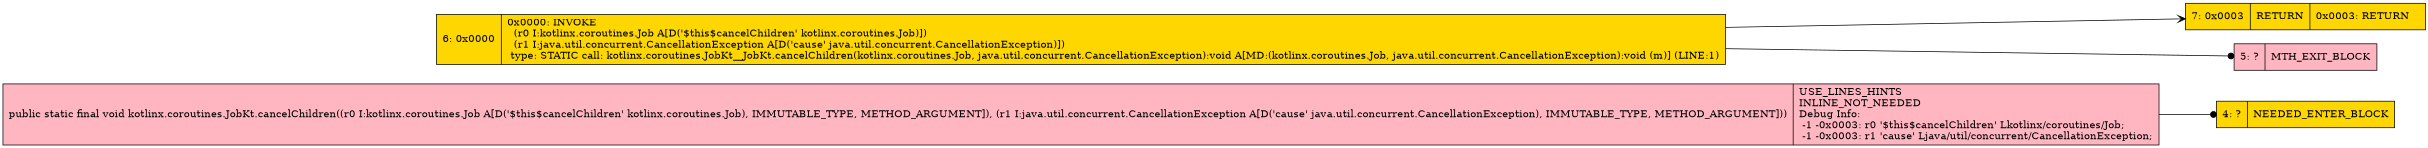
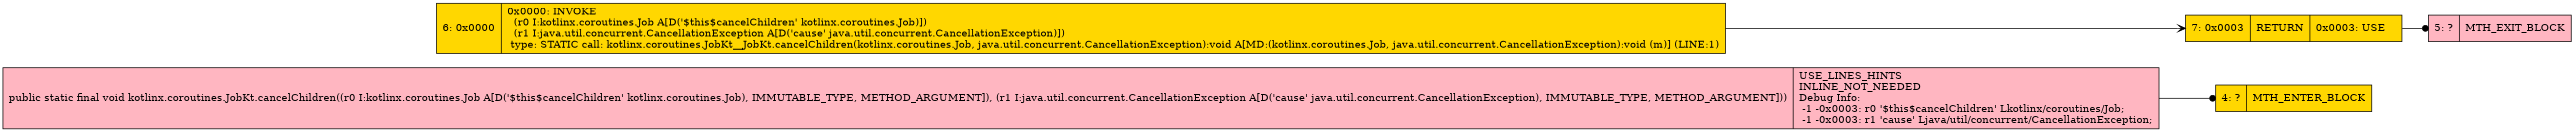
node "7: 0x0003": text "0x0003: RETURN" -> "0x0003: USE"
edge "6: 0x0000" -> "5: ?": now "7: 0x0003" -> "5: ?"
node "4: ?": text "NEEDED_ENTER_BLOCK" -> "MTH_ENTER_BLOCK"
